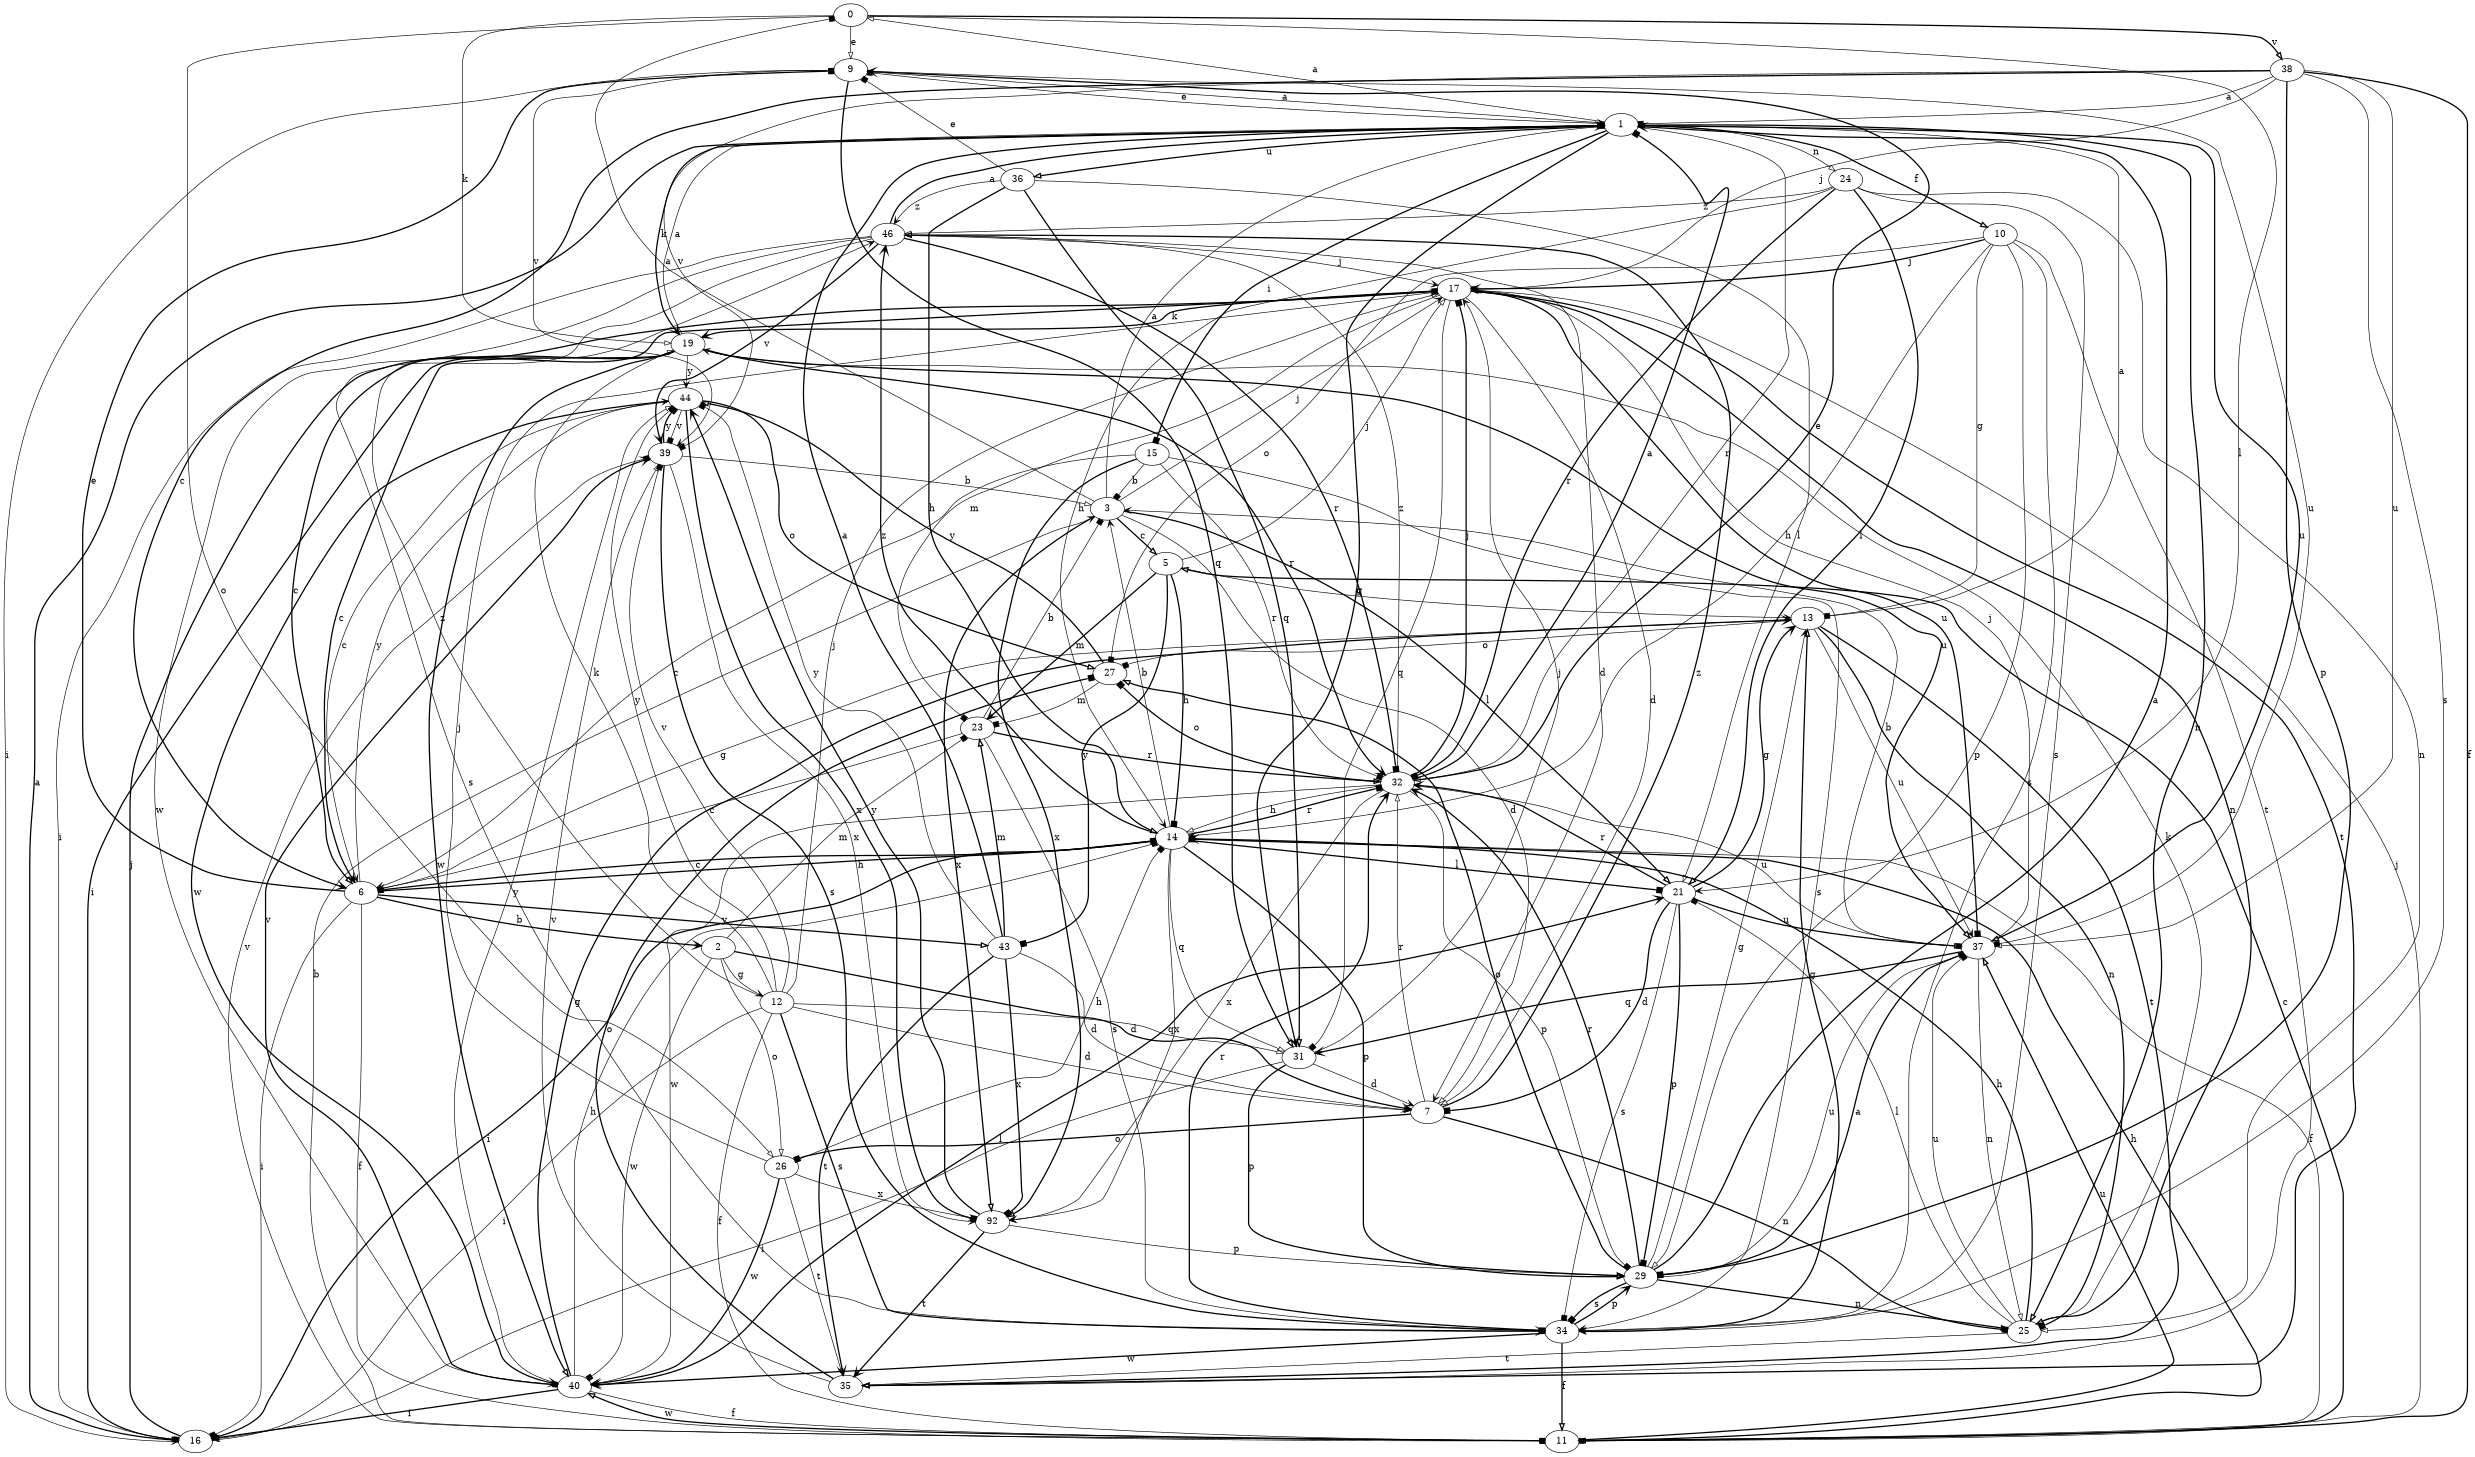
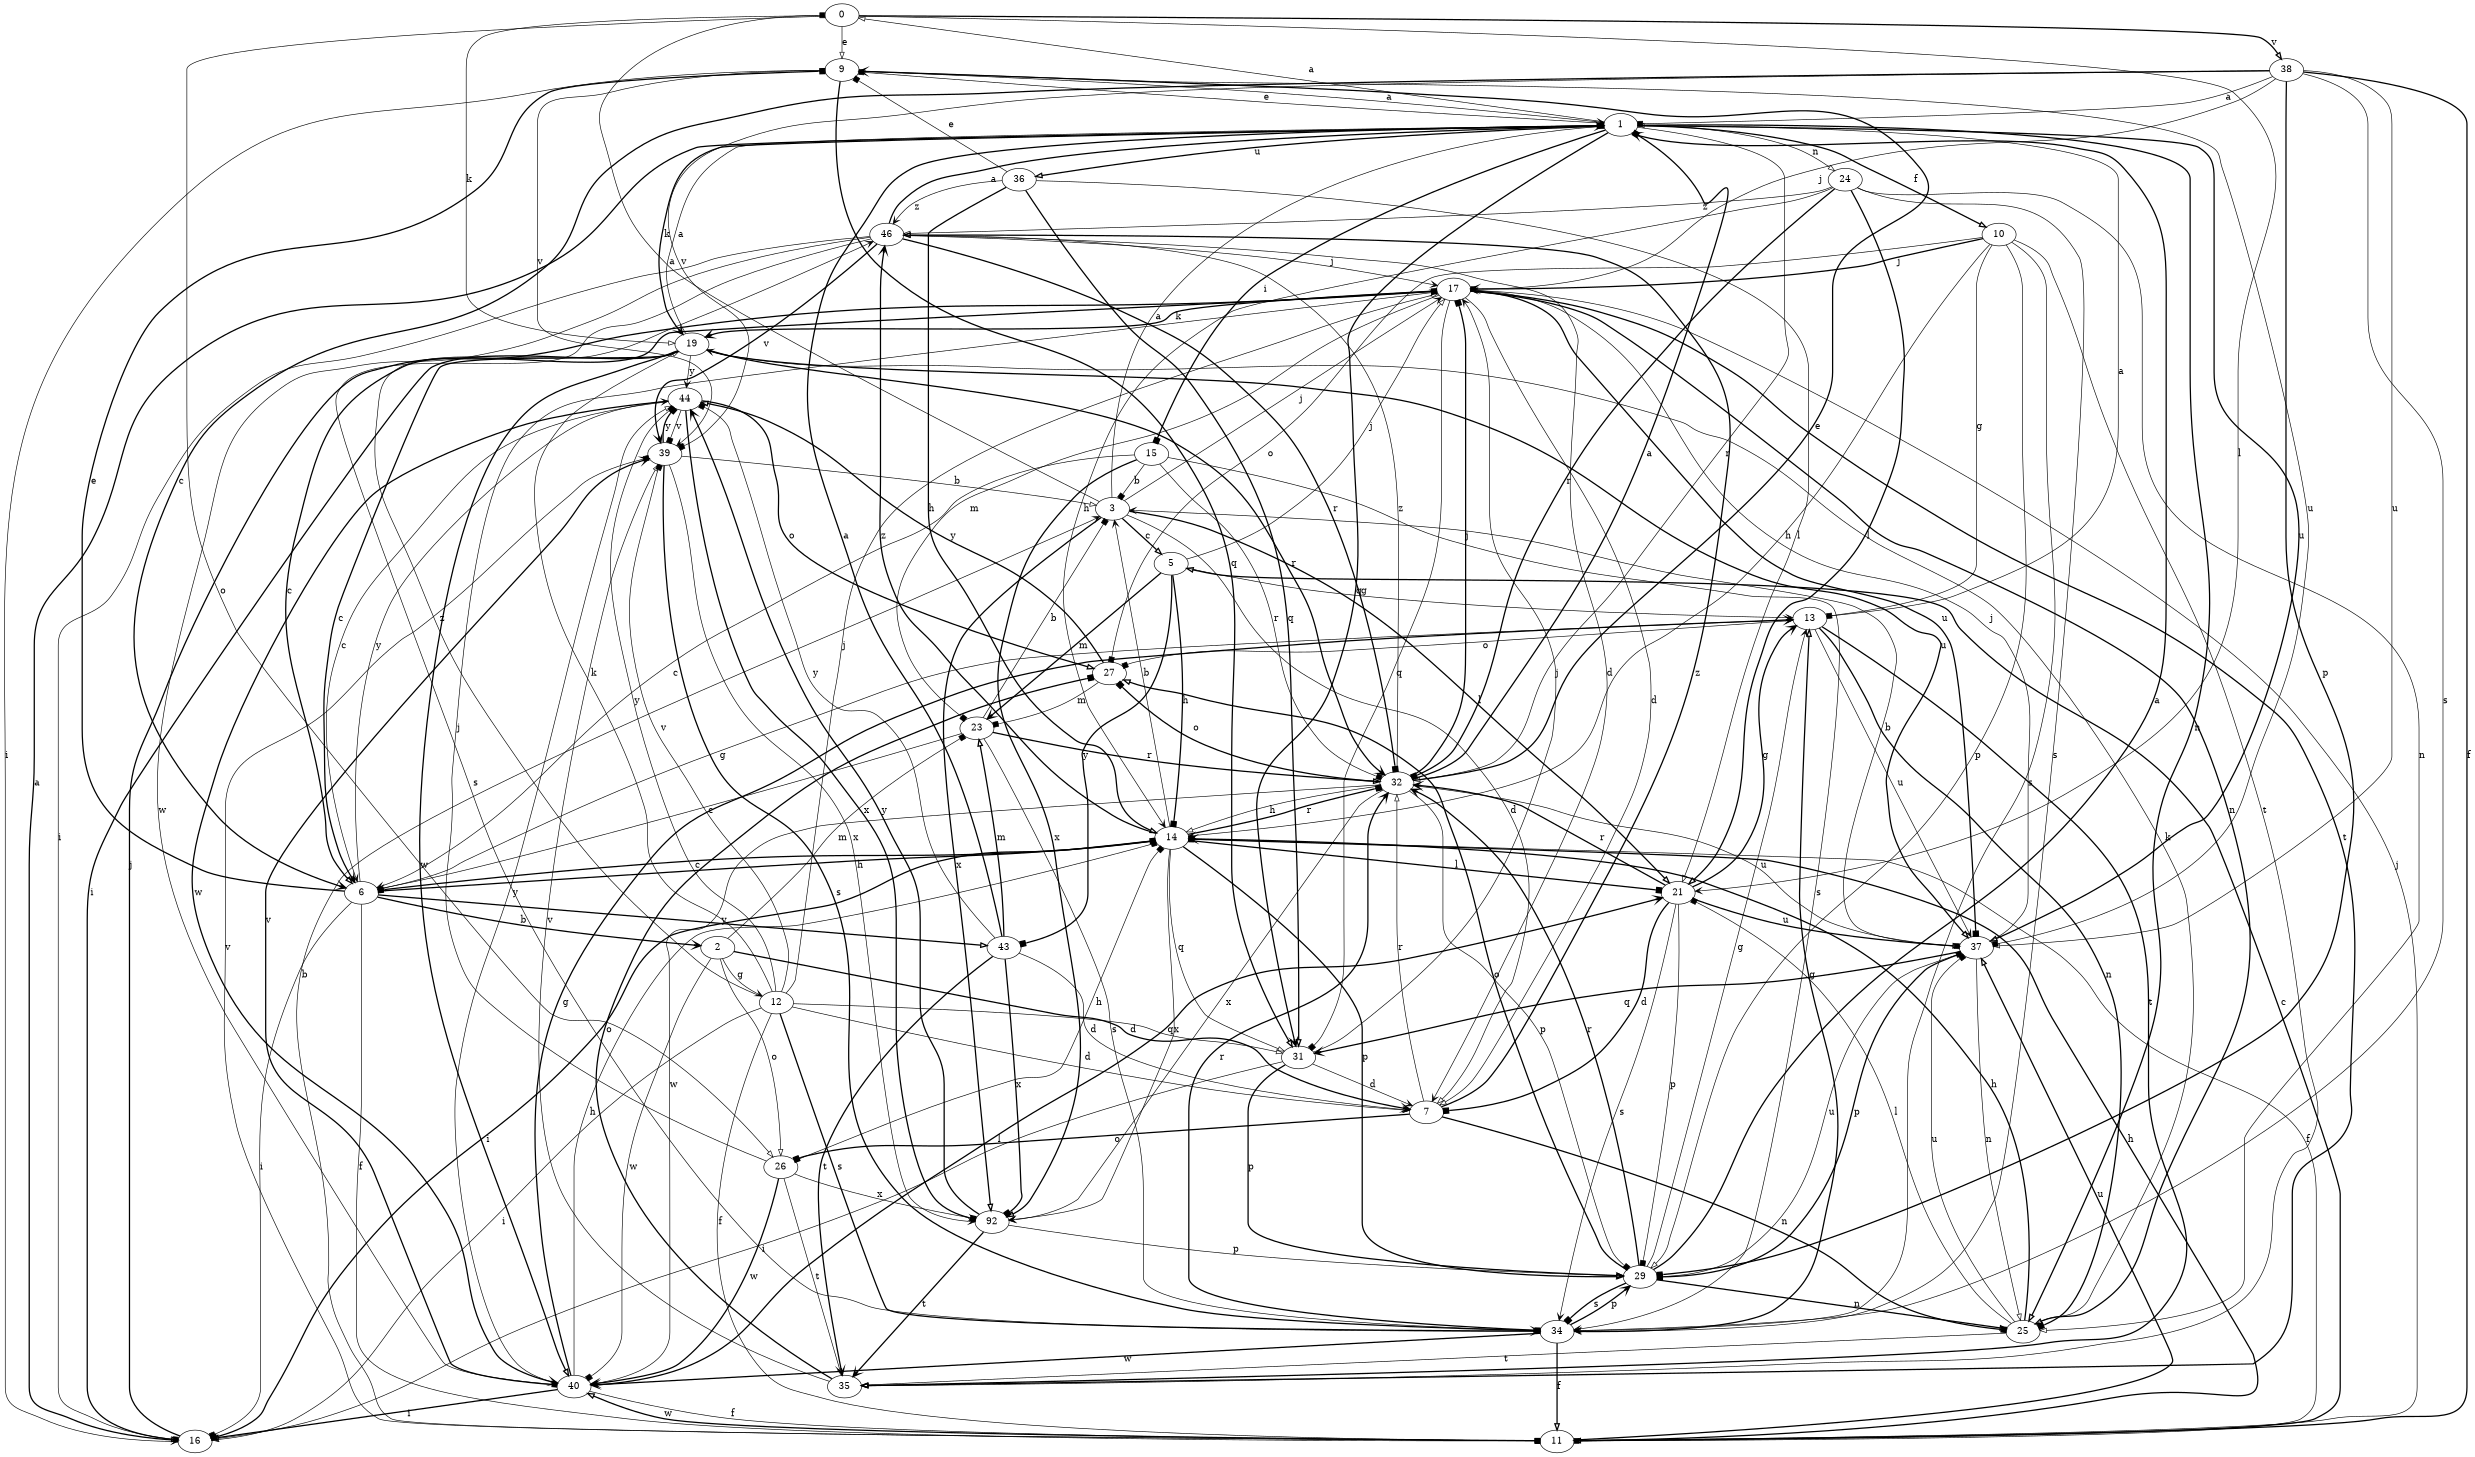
edge "21" -> "29": style bold -> solid
edge "21" -> "34": arrowhead box -> vee
edge "37" -> "29": label "a" -> "p"
